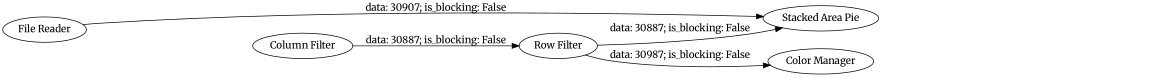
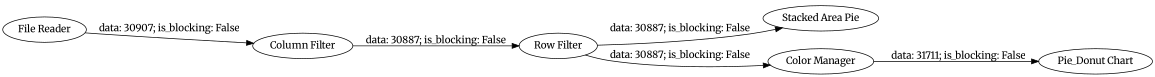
edge "File Reader" -> "Stacked Area Pie": now "File Reader" -> "Column Filter"
edge "Row Filter" -> "Color Manager": label "data: 30987; is_blocking: False" -> "data: 30887; is_blocking: False"
node "Pie_Donut Chart": added
